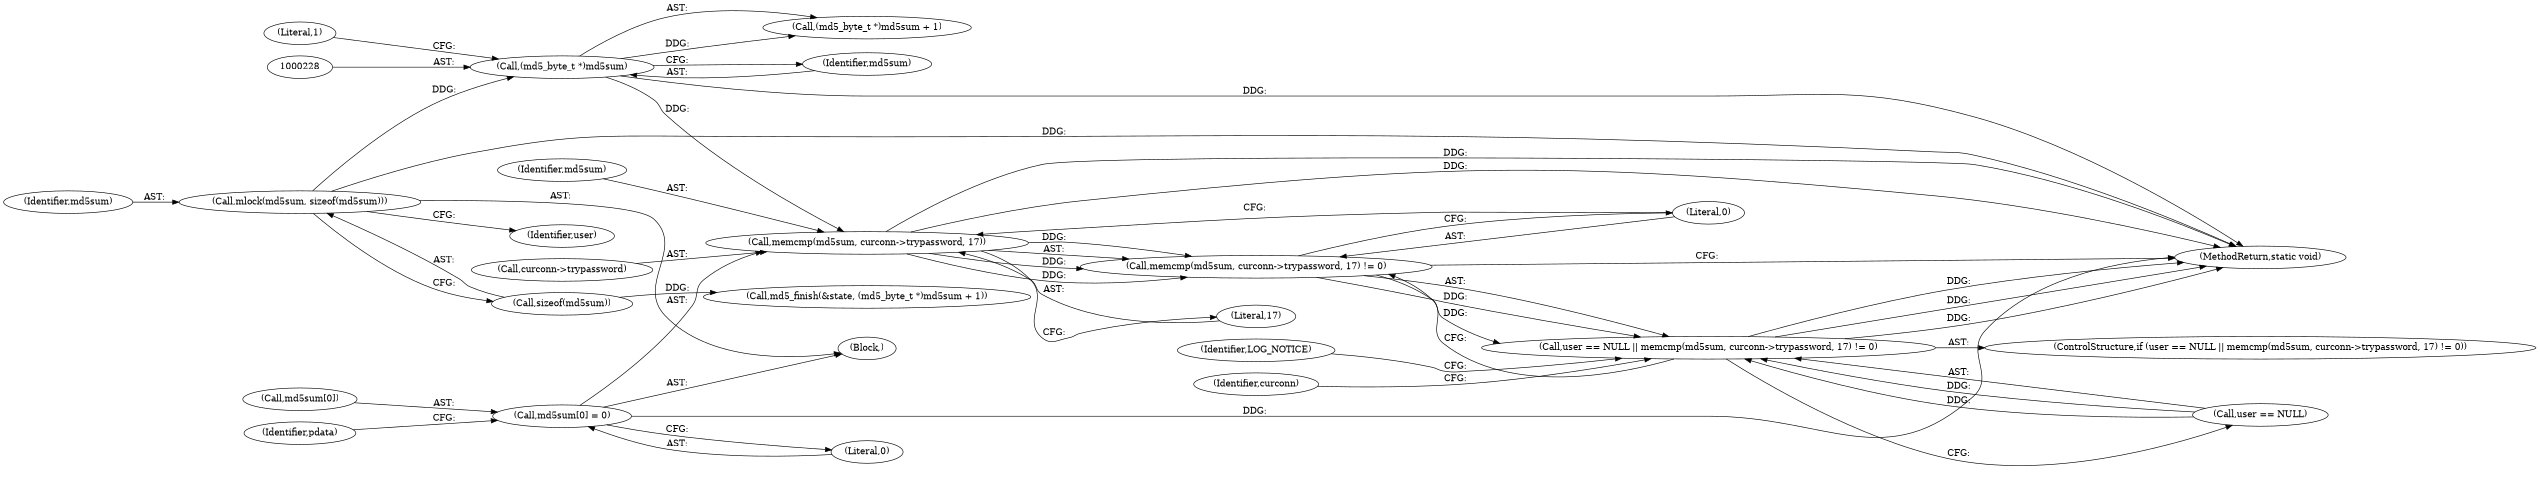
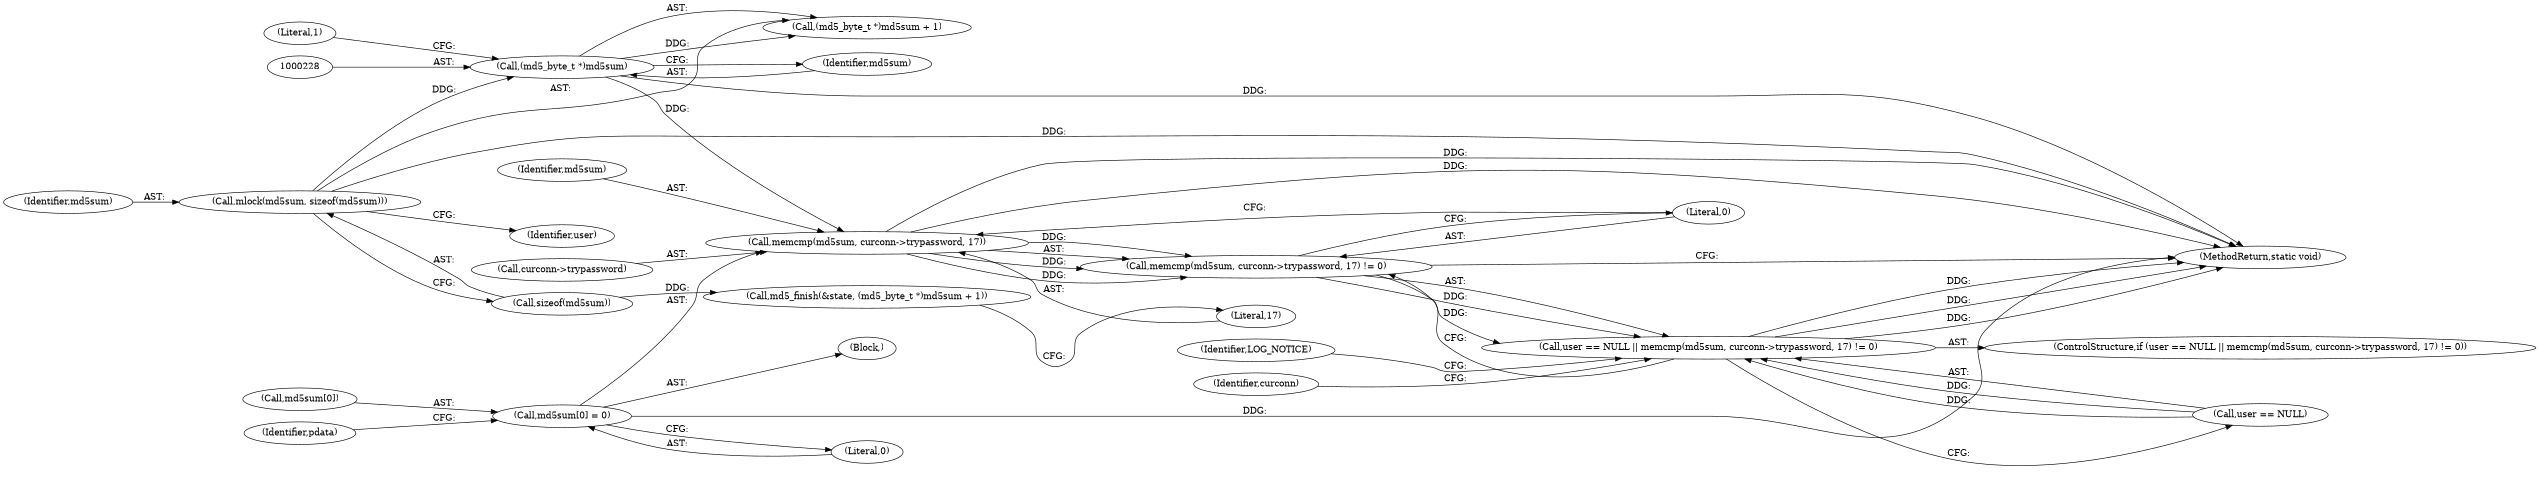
edge "(Call,mlock(md5sum, sizeof(md5sum)))" -> "(Block,)": now "(Call,mlock(md5sum, sizeof(md5sum)))" -> "(Call,(md5_byte_t *)md5sum + 1)"
edge "(Call,memcmp(md5sum, curconn->trypassword, 17))" -> "(Literal,17)": now "(Call,md5_finish(&state, (md5_byte_t *)md5sum + 1))" -> "(Literal,17)"
